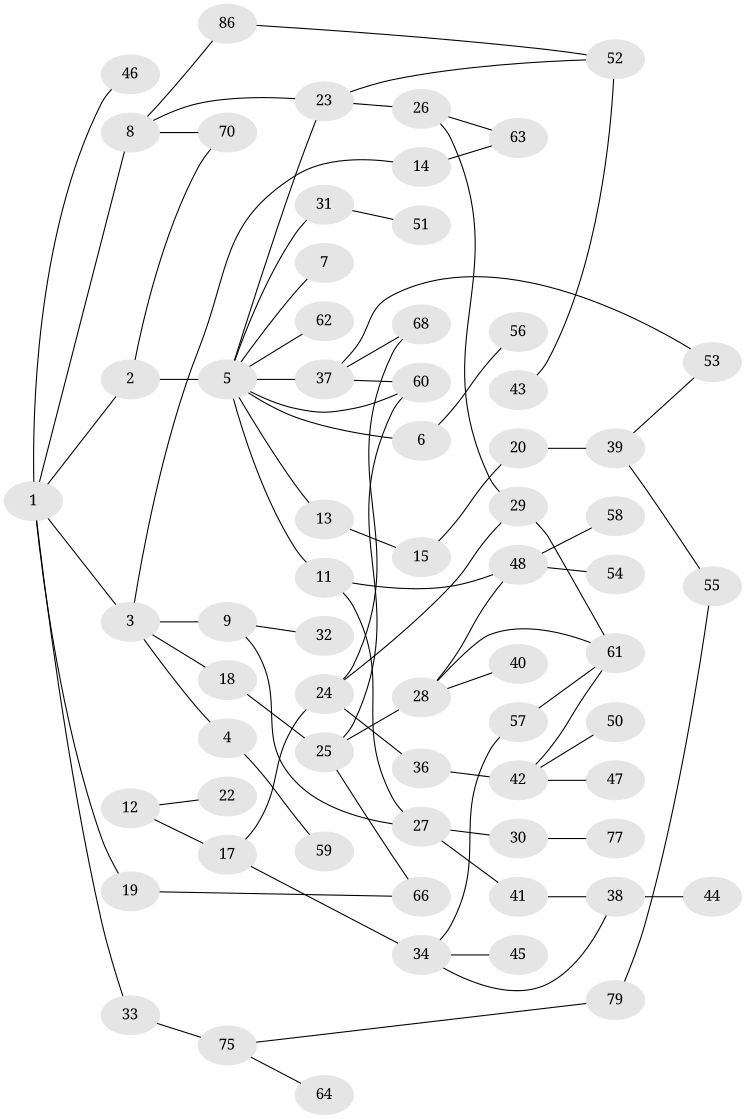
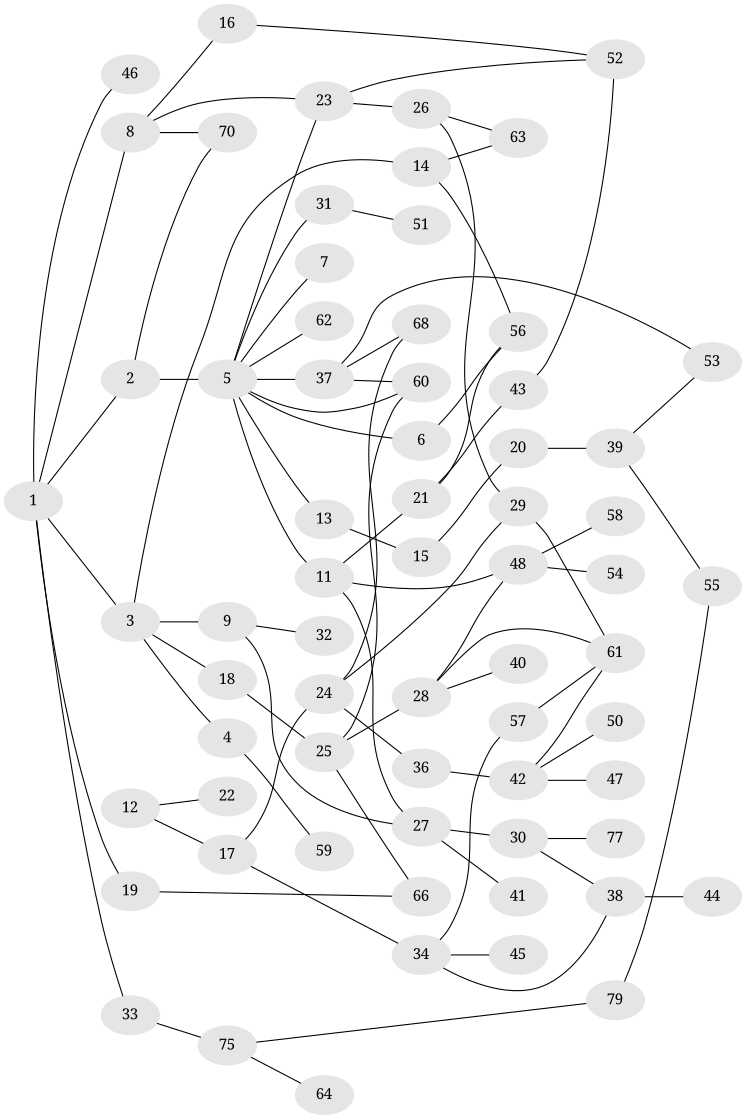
node "86": label "86" -> "16"
edge "14" -- "56": added
node "21": added
edge "41" -- "38": now "30" -- "38"
